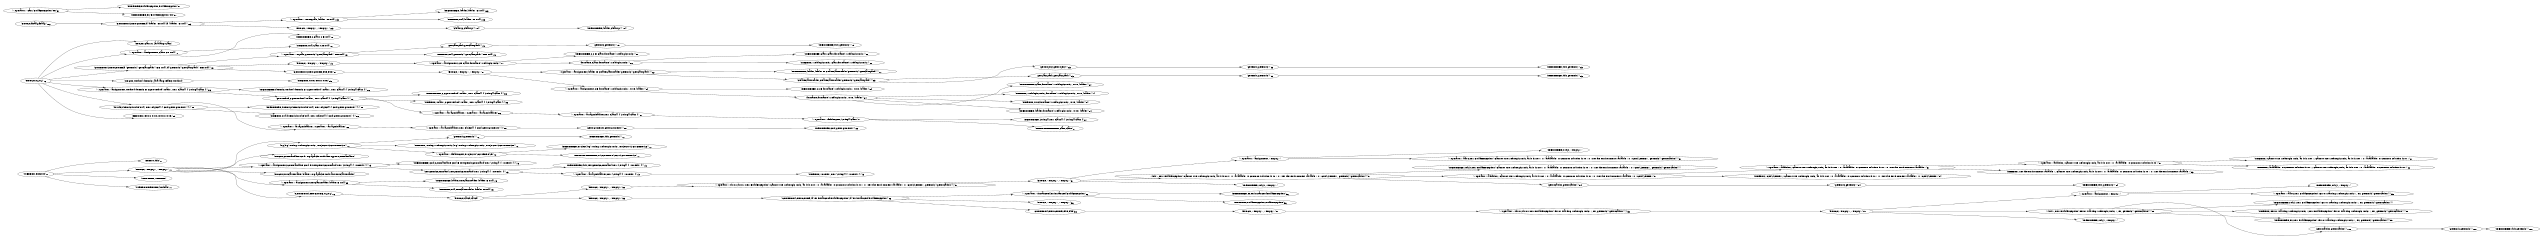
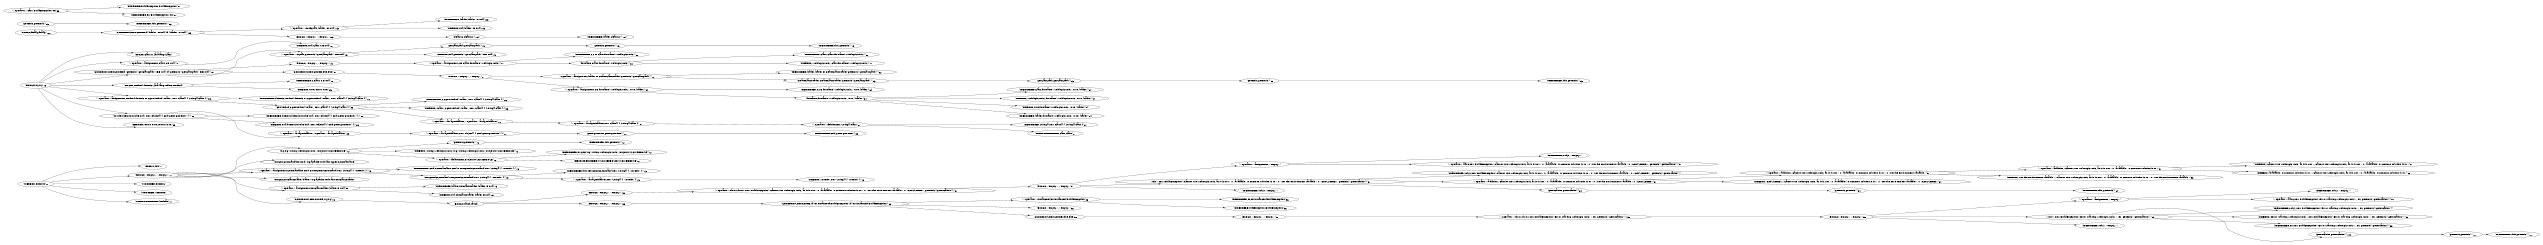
node "(<operator>.cast,(BuildException) ex)": text "97" -> "93"
edge "(<operator>.assignment,Class c = null)" -> "(IDENTIFIER,c,Class c = null)": now "(LOCAL,Method doRmic: java.lang.reflect.Method)" -> "(IDENTIFIER,c,Class c = null)"
node "(getProject,getProject())": removed
node "(MODIFIER,PUBLIC)": added
